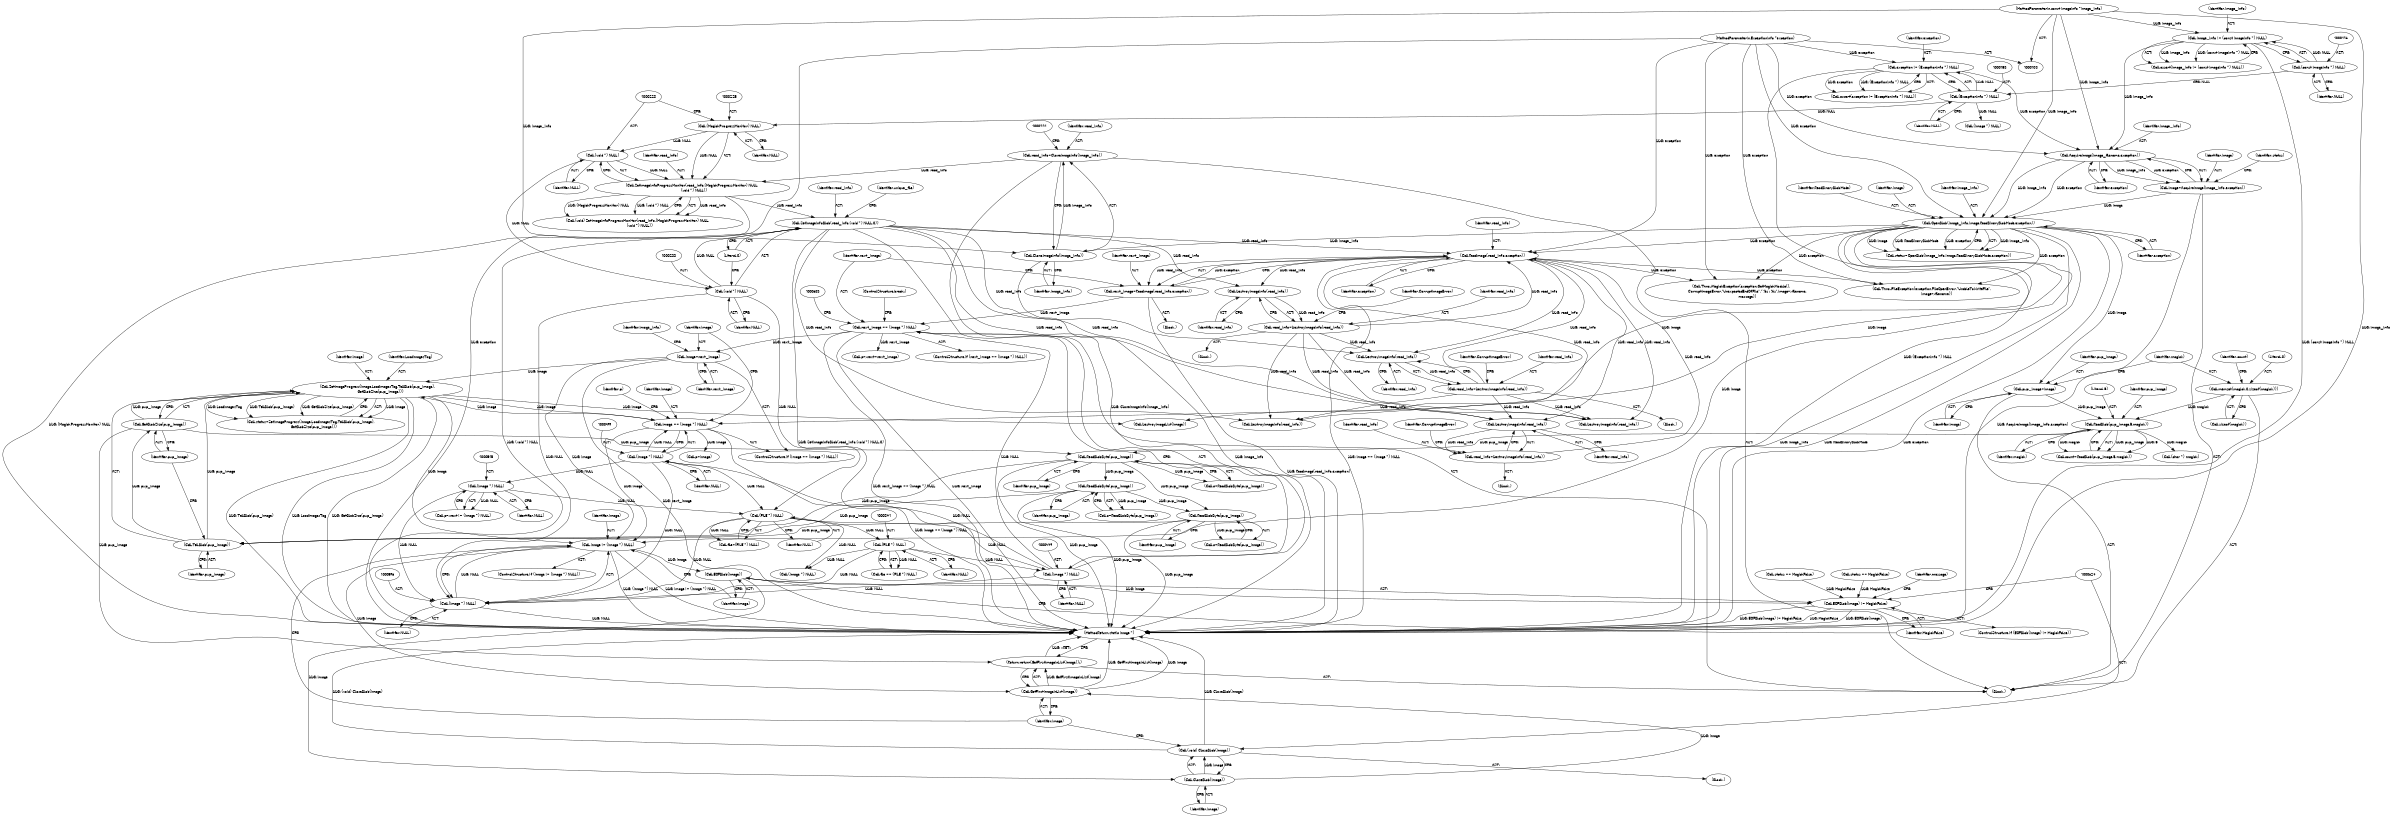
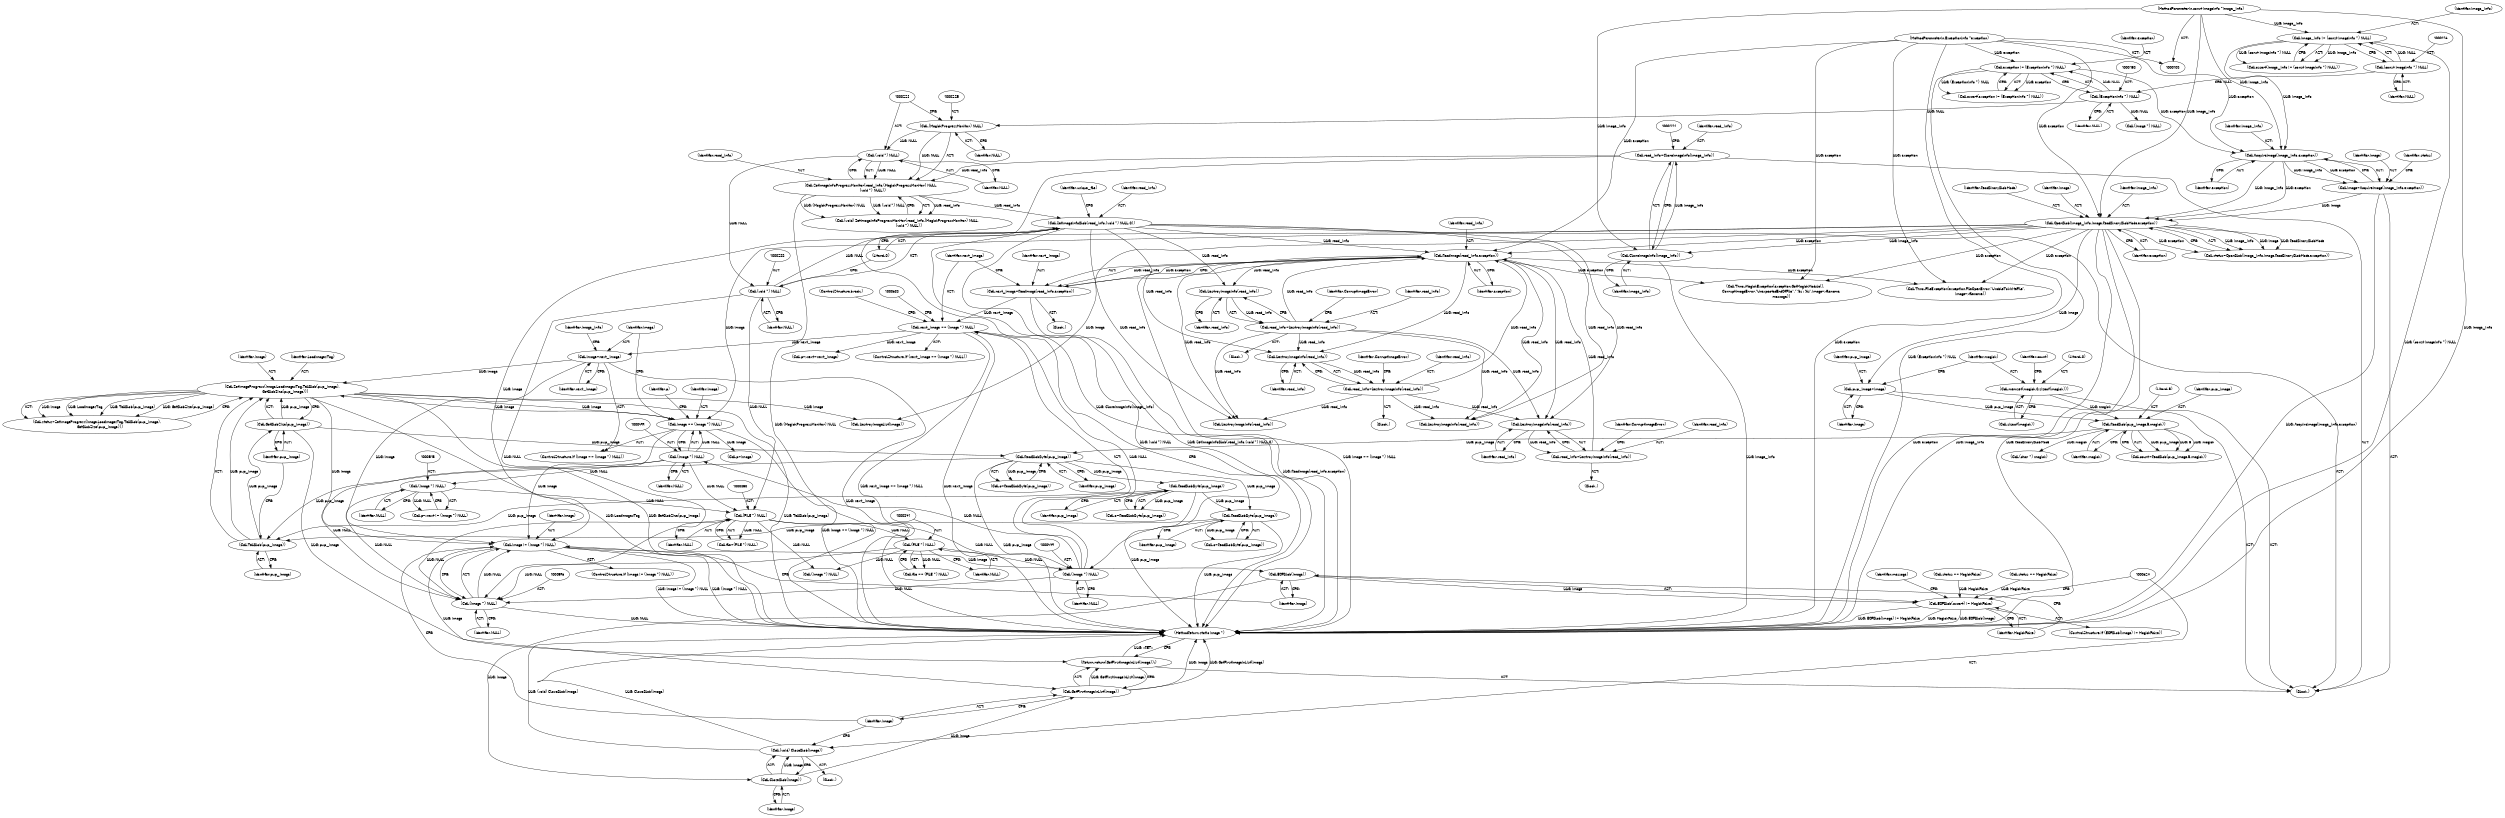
node "(Call,AcquireImage(image_filename,exception))": label "(Call,AcquireImage(image_filename,exception))" -> "(Call,AcquireImage(image_info,exception))"
node "1000350": added
node "(Call,EOFBlob(image) != MagickFalse)": label "(Call,EOFBlob(image) != MagickFalse)" -> "(Call,EOFBlob(assert) != MagickFalse)"
